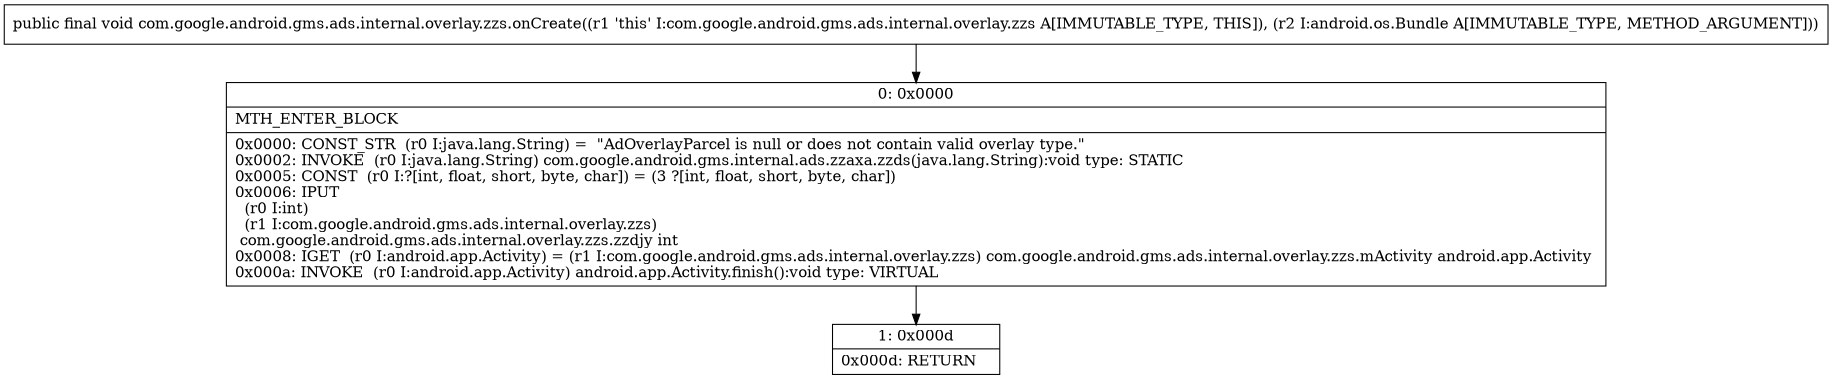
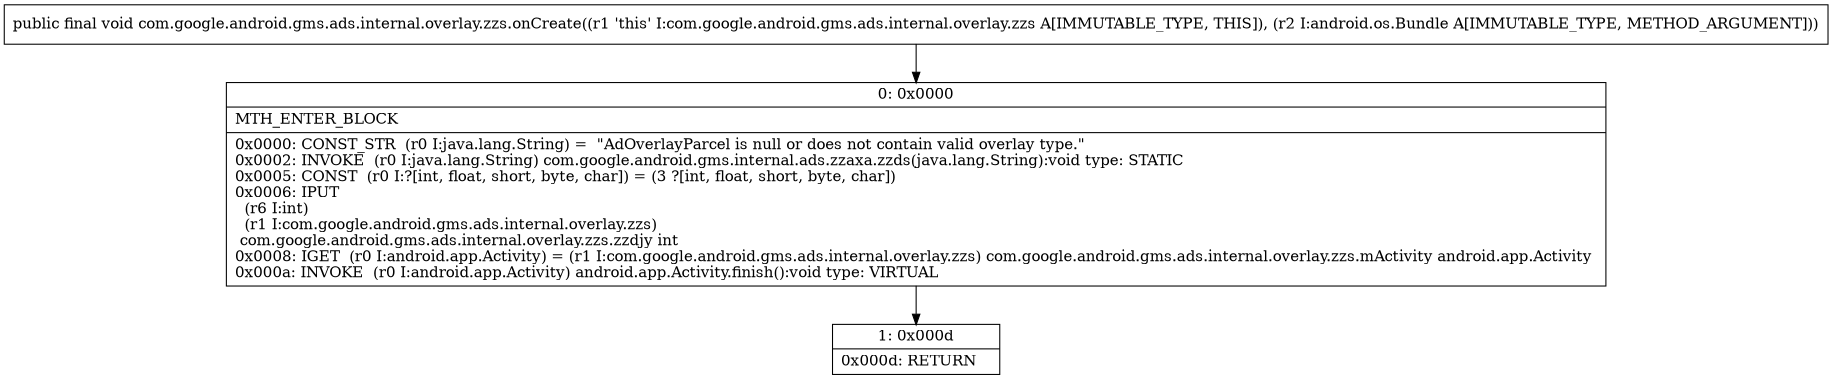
node "0: 0x0000": text "(r0 I:int)" -> "(r6 I:int)"
